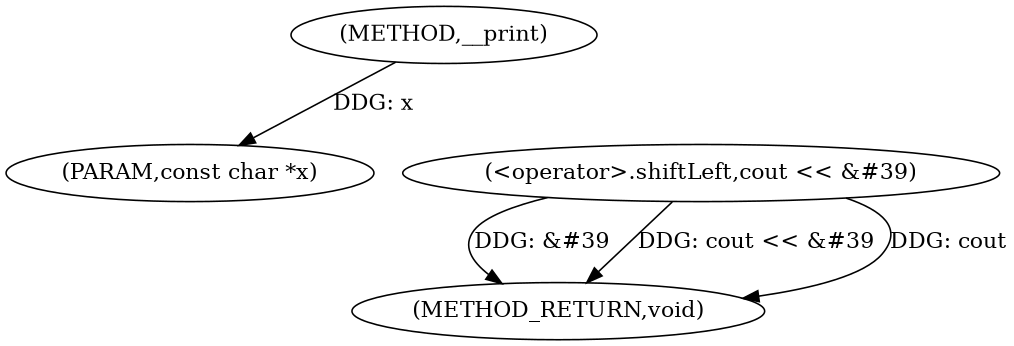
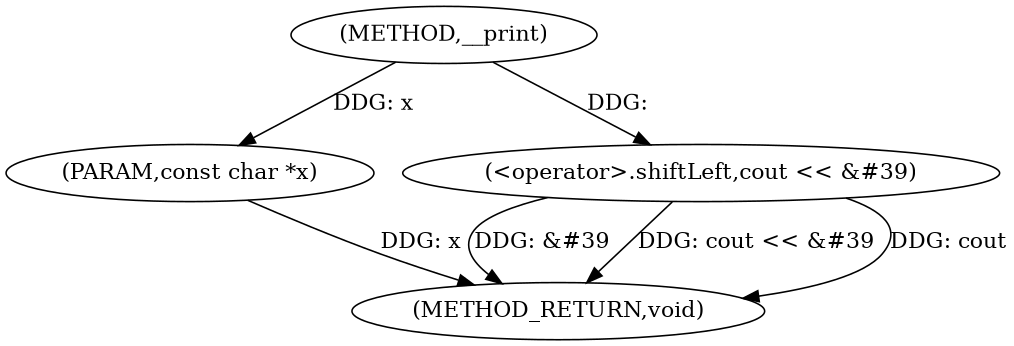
edge "(METHOD,__print)" -> "(<operator>.shiftLeft,cout << &#39)": added, label "DDG:"
edge "(PARAM,const char *x)" -> "(METHOD_RETURN,void)": added, label "DDG: x"
